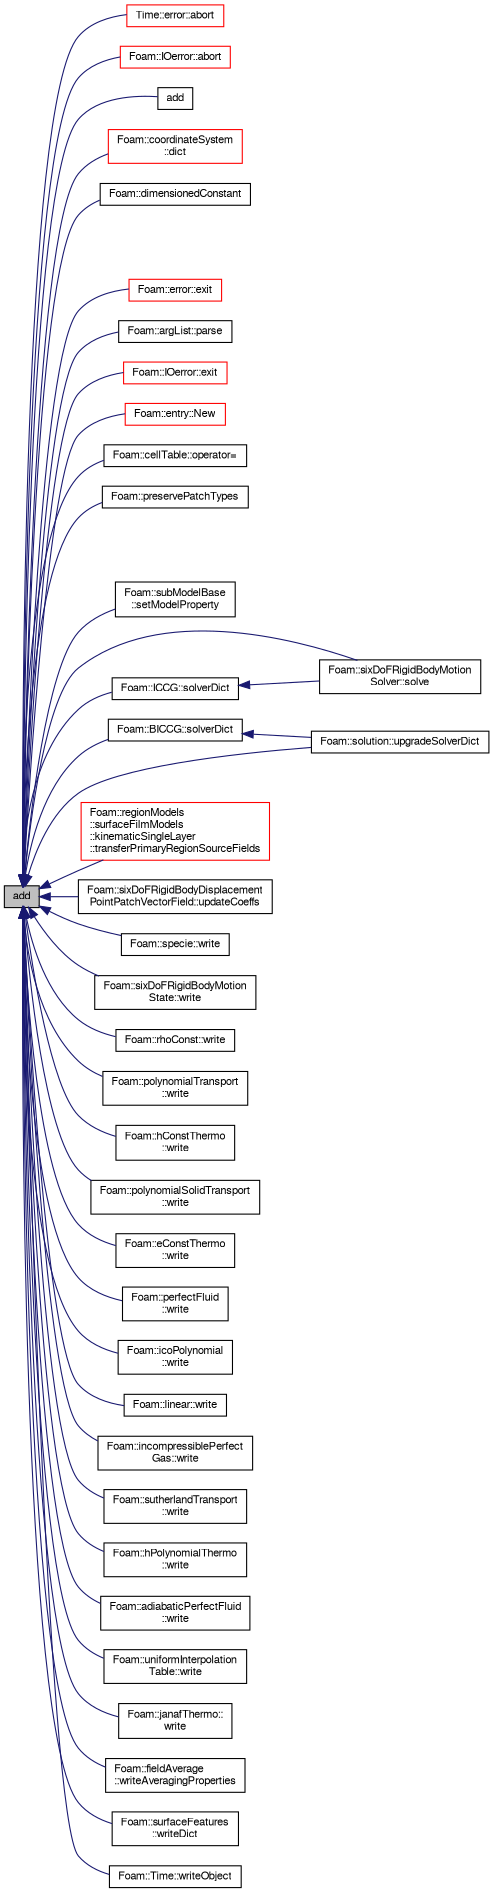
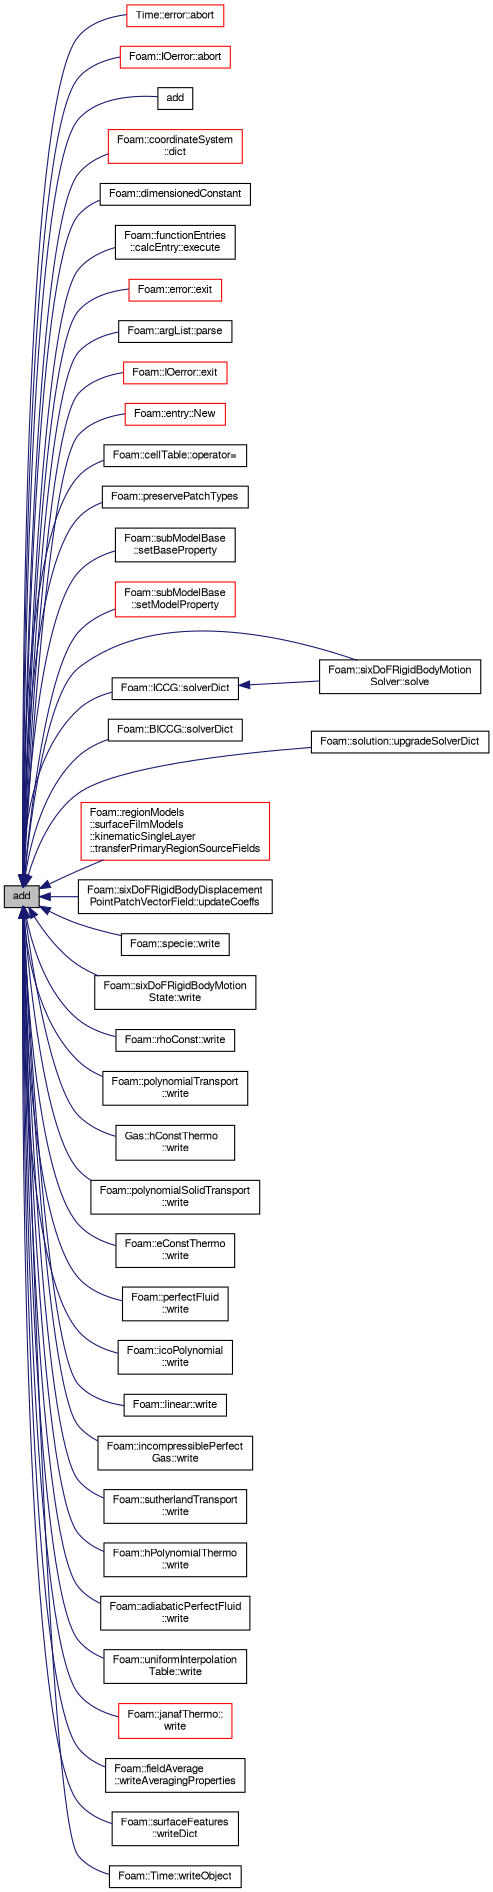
node "Foam::functionEntries ::calcEntry::execute": added
node "Foam::subModelBase ::setBaseProperty": added
node "Foam::subModelBase ::setModelProperty": color black -> red
edge "Foam::solution::upgradeSolverDict" -> "Foam::BICCG::solverDict": removed
node "Foam::hConstThermo ::write": label "Foam::hConstThermo ::write" -> "Gas::hConstThermo ::write"
node "Foam::janafThermo:: write": color black -> red
